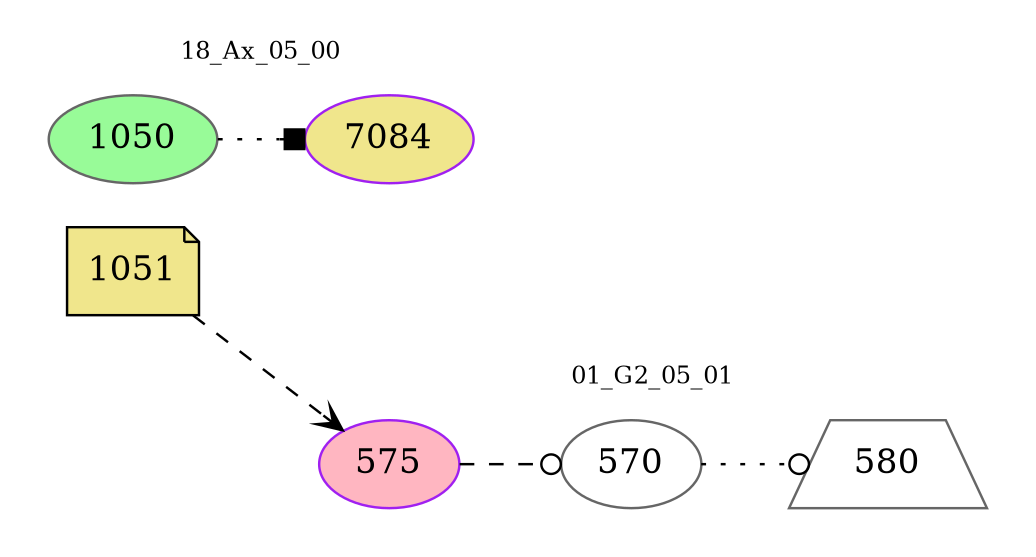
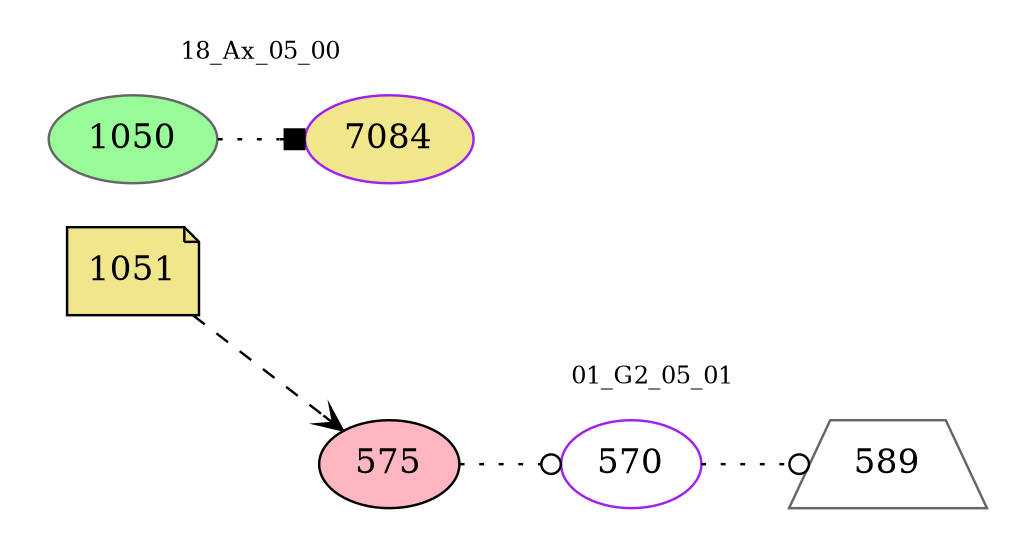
node "575": color purple -> black
edge "575" -> "570": style dashed -> dotted
node "570": color gray40 -> purple
node "580": label "580" -> "589"
